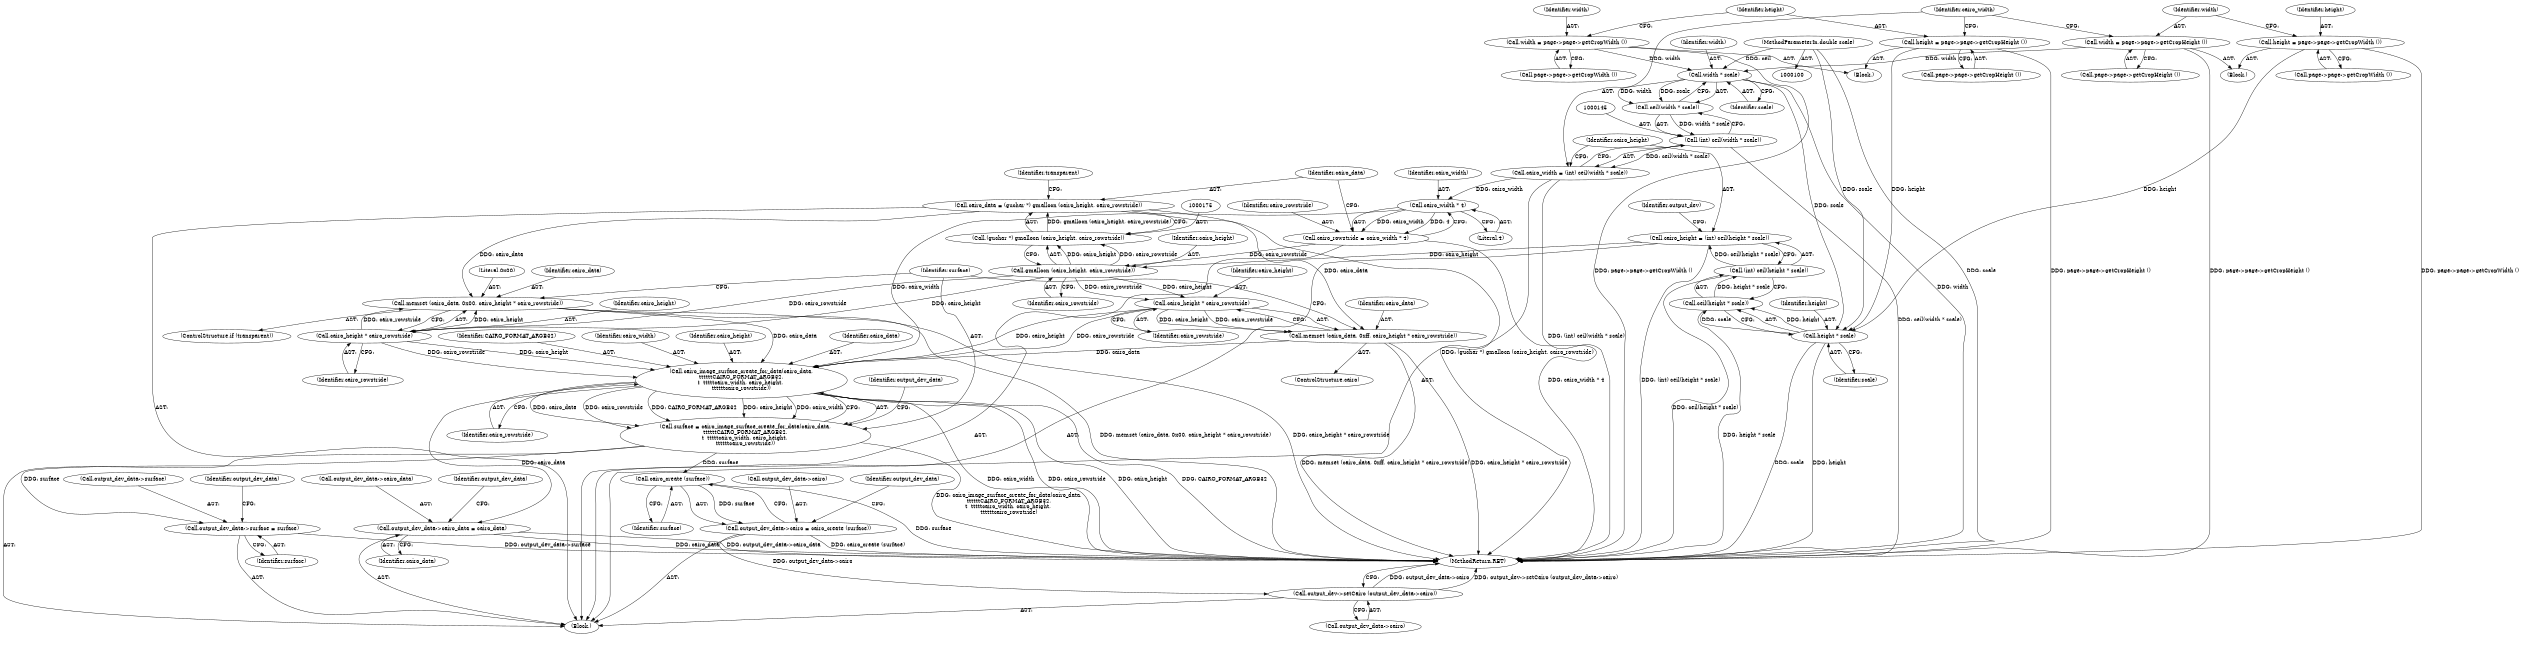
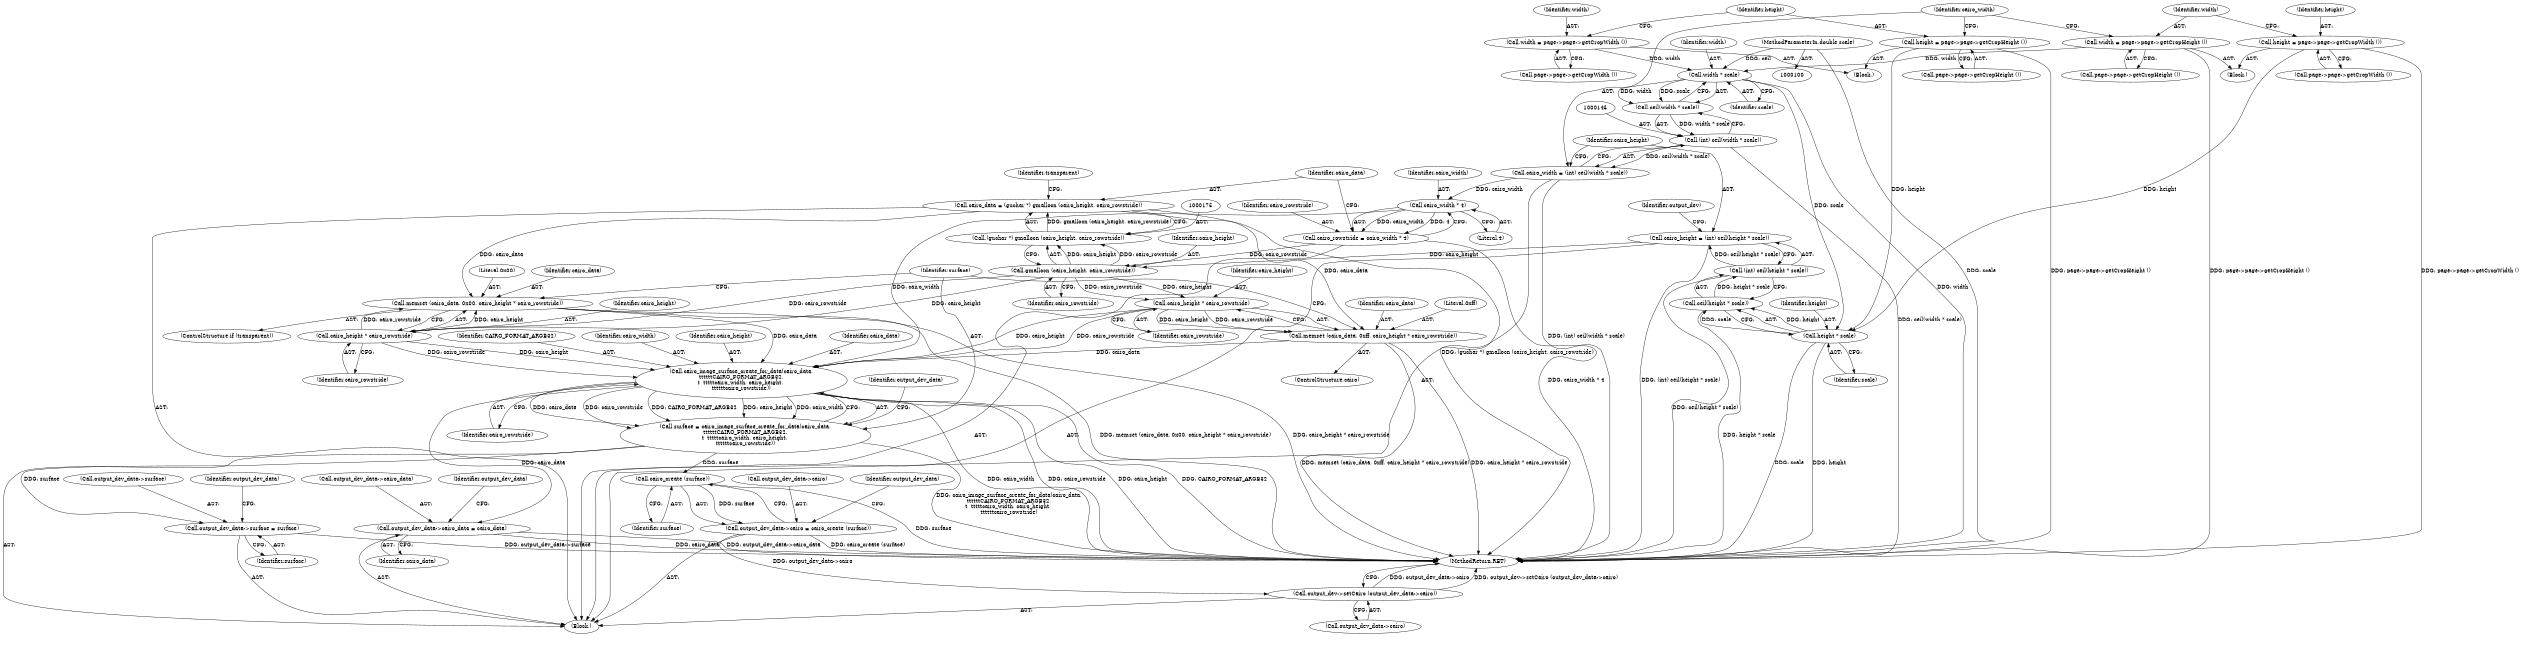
edge "(MethodParameterIn,double scale)" -> "(Call,height * scale)": removed, label "DDG: scale"
edge "(Call,width = page->page->getCropWidth ())" -> "(MethodReturn,RET)": removed, label "DDG: page->page->getCropWidth ()"
node "(Literal,0xff)": added
